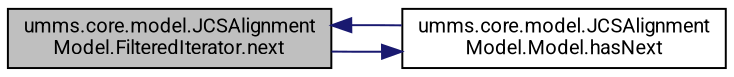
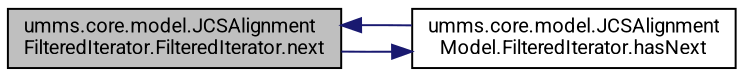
node "umms.core.model.JCSAlignment Model.FilteredIterator.next": label "umms.core.model.JCSAlignment Model.FilteredIterator.next" -> "umms.core.model.JCSAlignment FilteredIterator.FilteredIterator.next"
node "umms.core.model.JCSAlignment Model.Model.hasNext": label "umms.core.model.JCSAlignment Model.Model.hasNext" -> "umms.core.model.JCSAlignment Model.FilteredIterator.hasNext"
